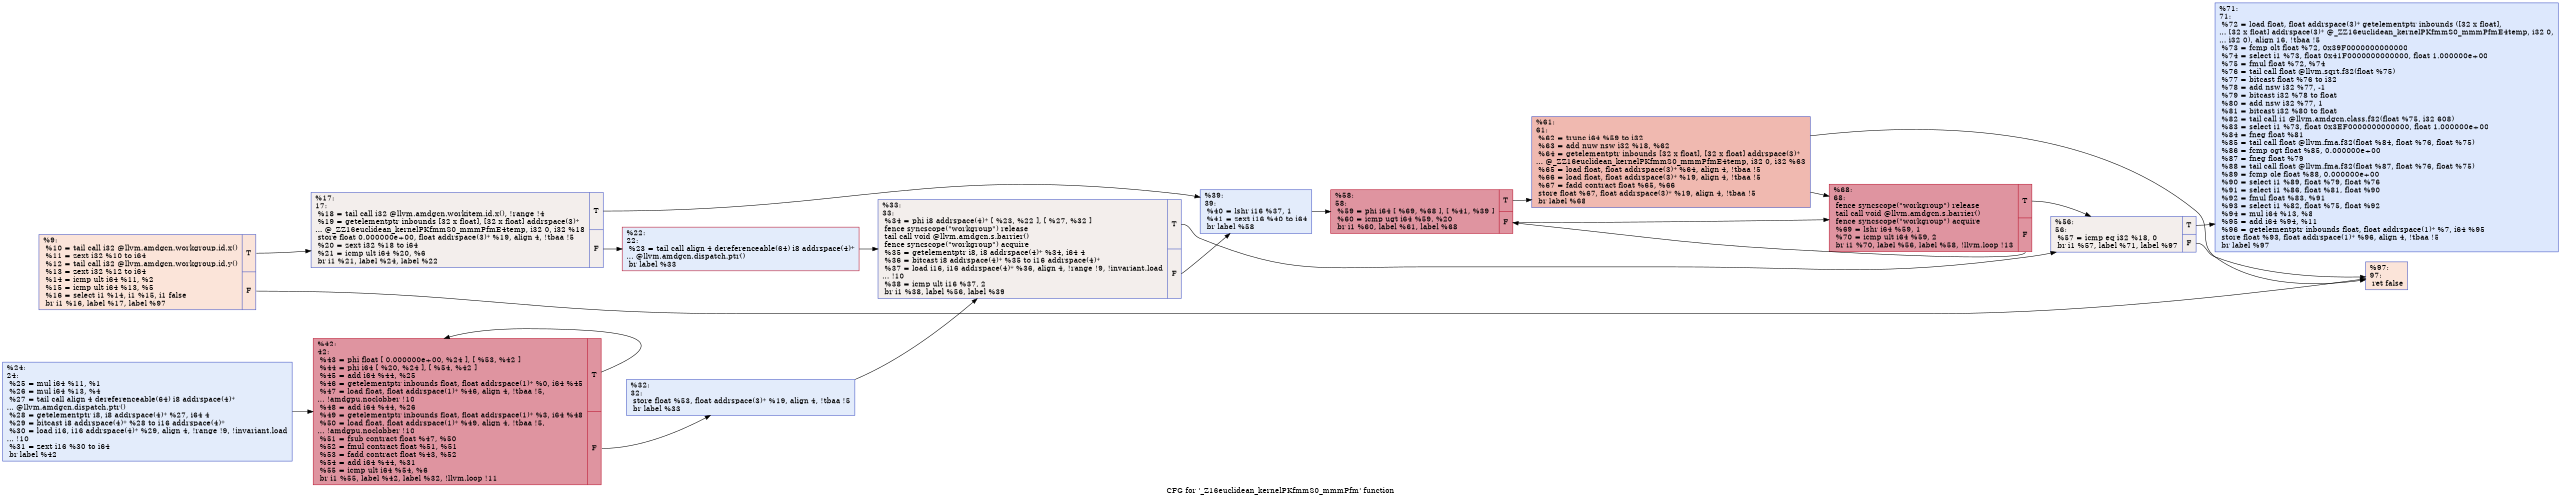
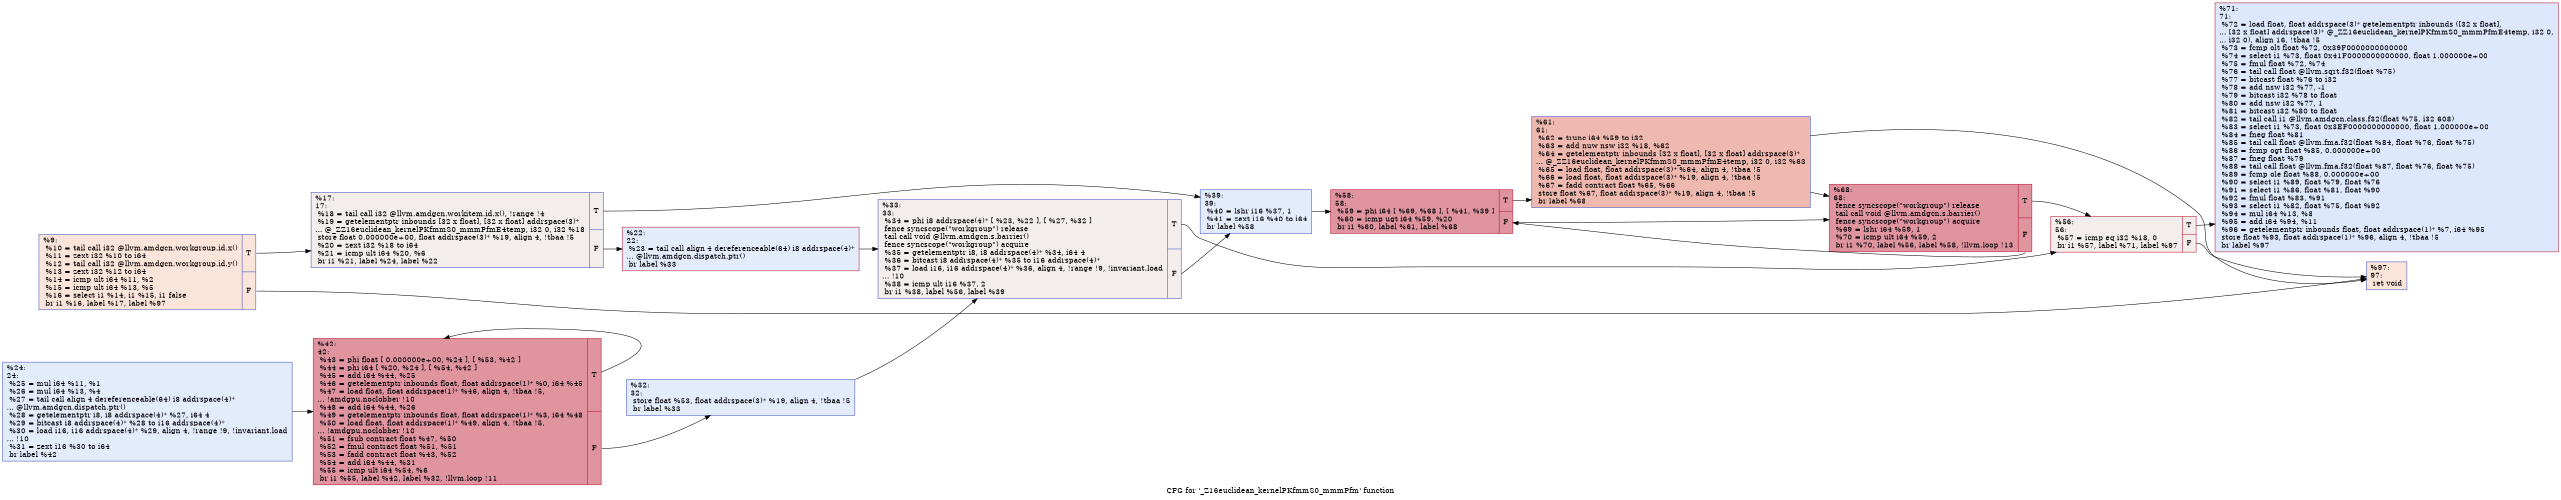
node "%71:": color #3d50c3ff -> #b70d28ff
node "%56:": color #3d50c3ff -> #b70d28ff
node "%97:": text "ret false" -> "ret void"
